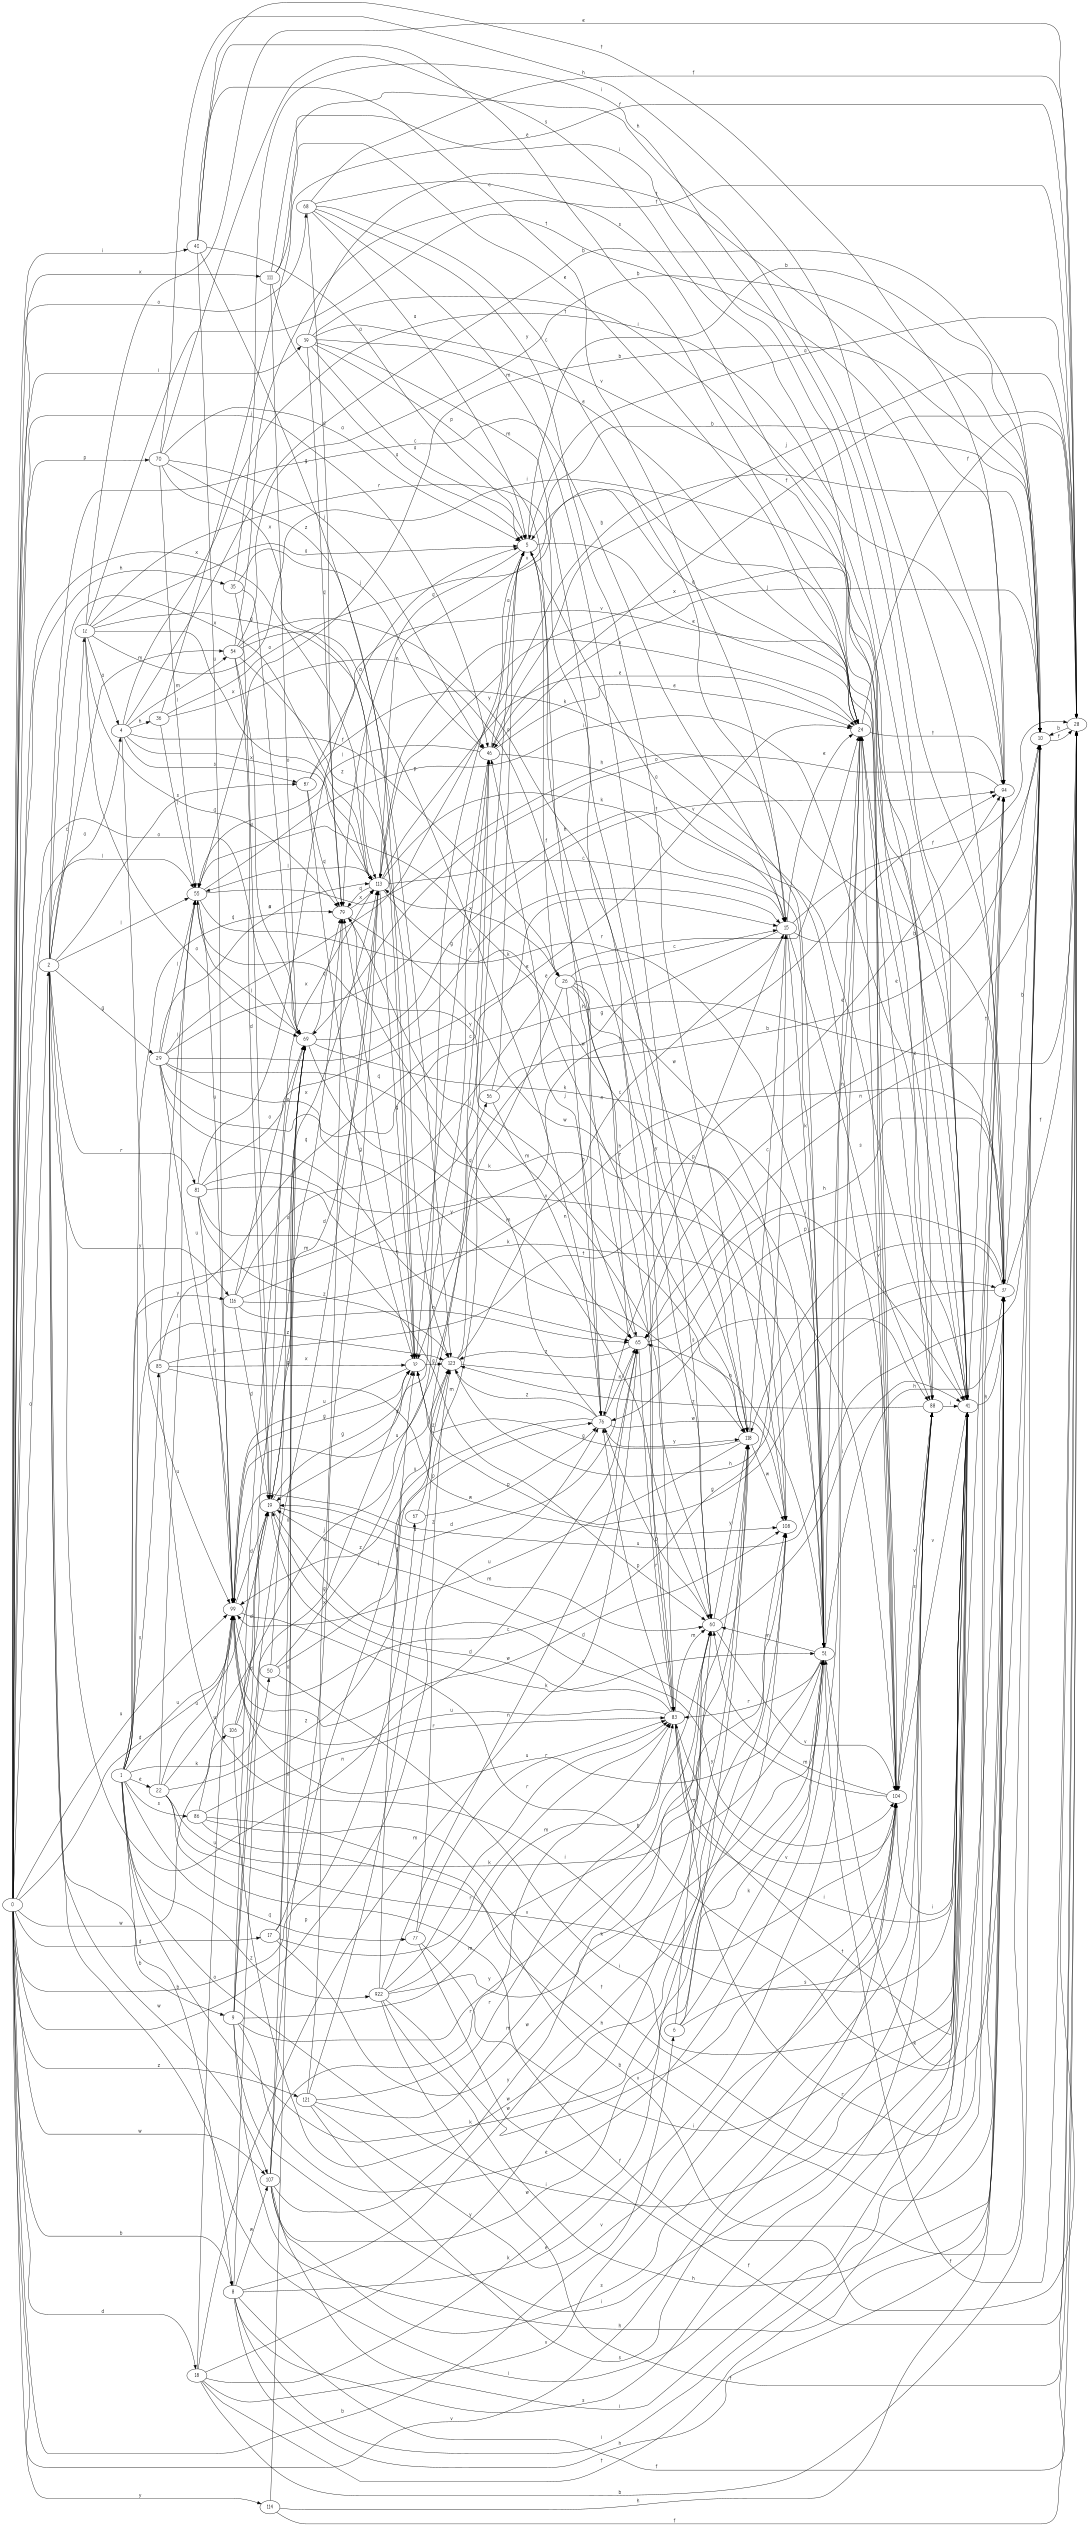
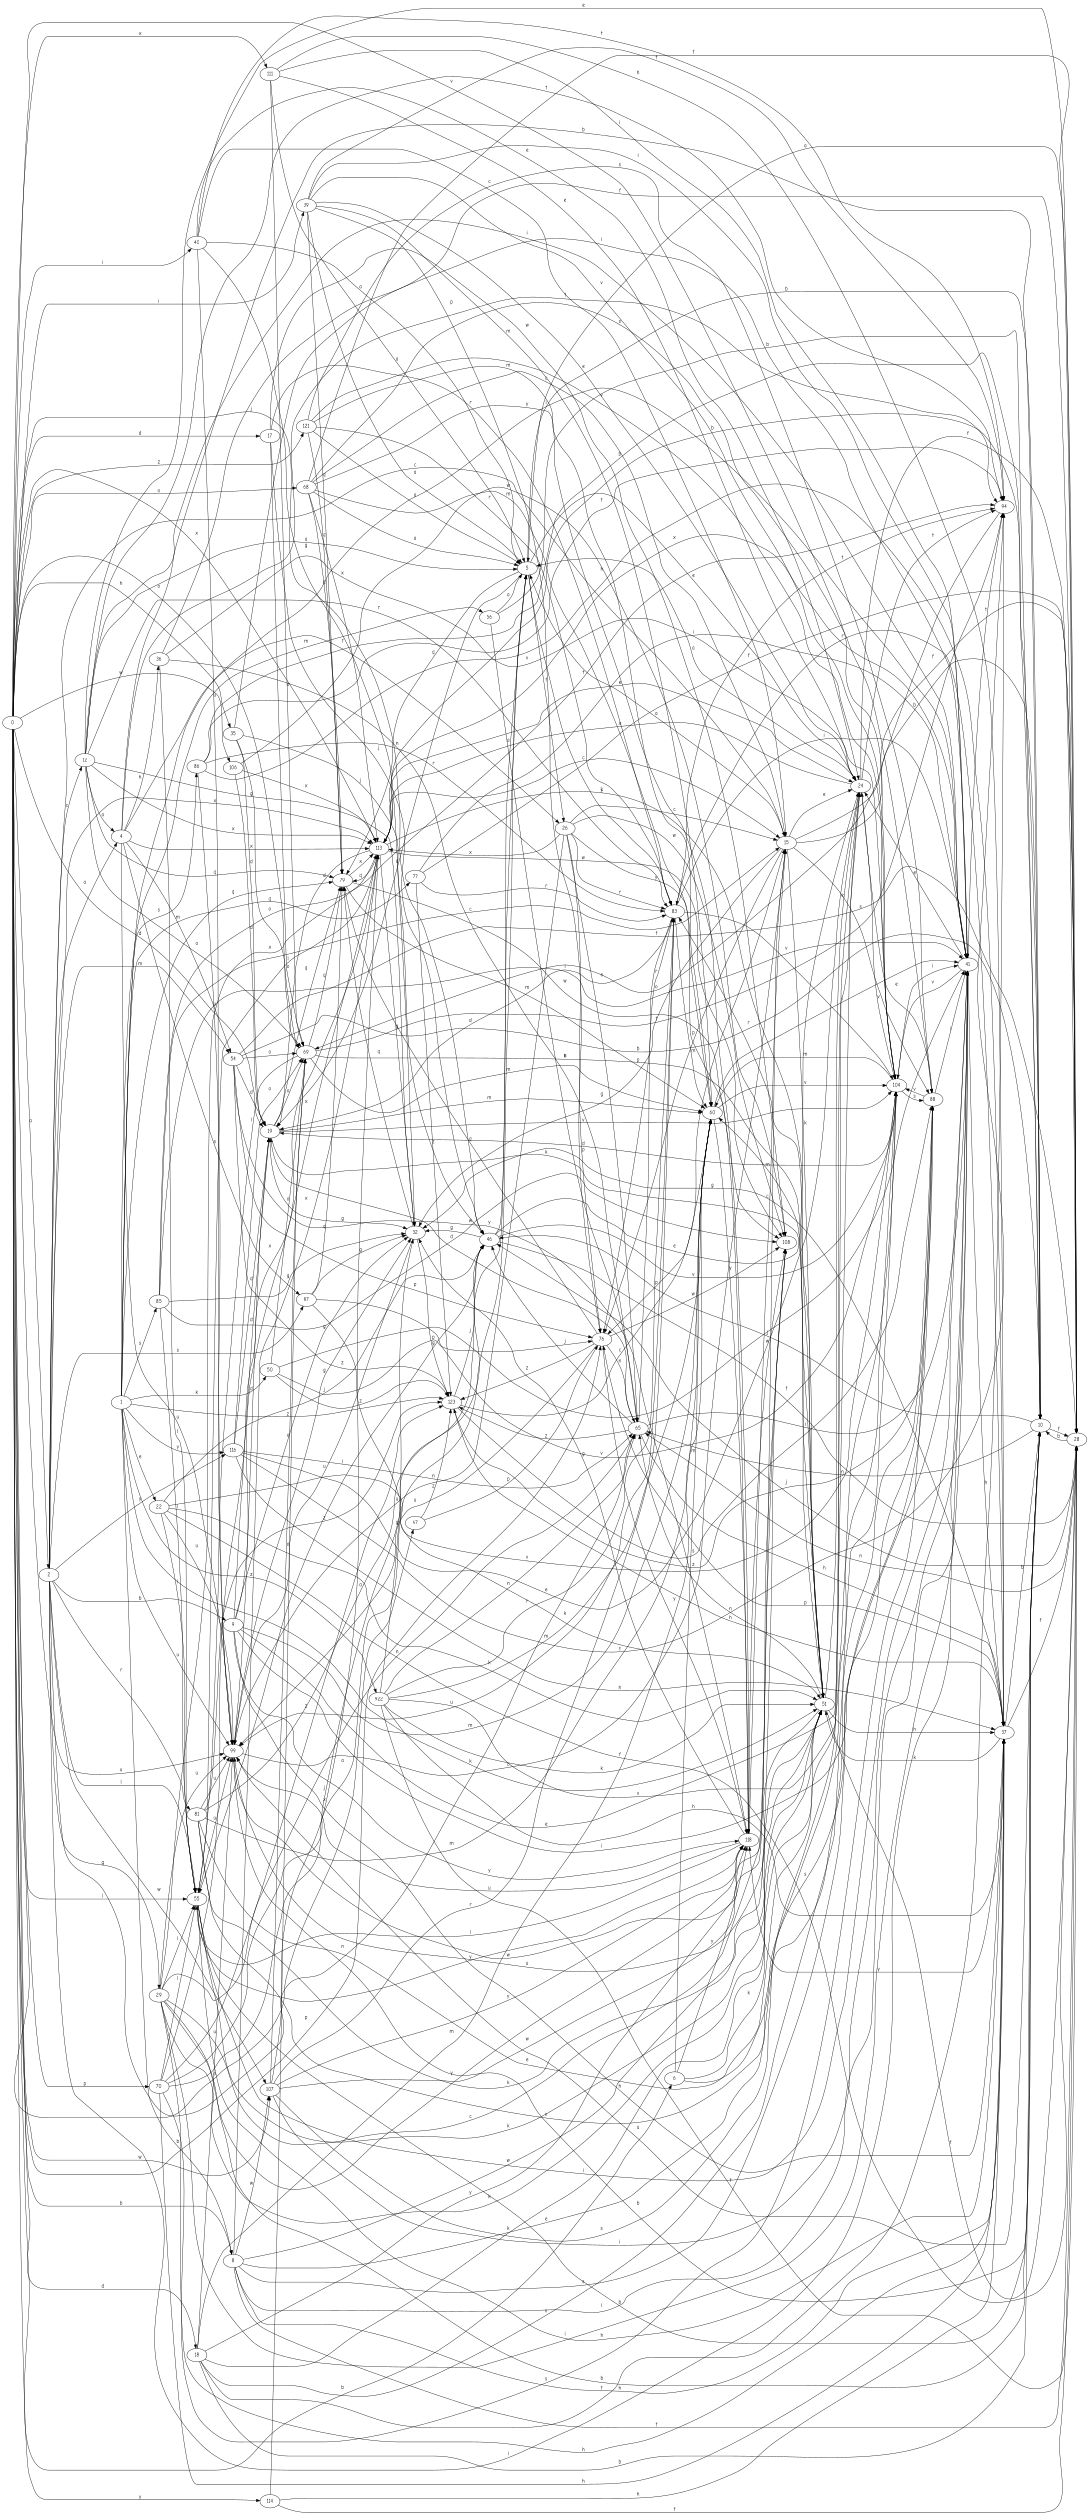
edge "68" -> "113": added, label "x"
edge "29" -> "41": label "h" -> "i"
edge "22" -> "123": removed, label "z"
edge "18" -> "65": now "18" -> "60"
